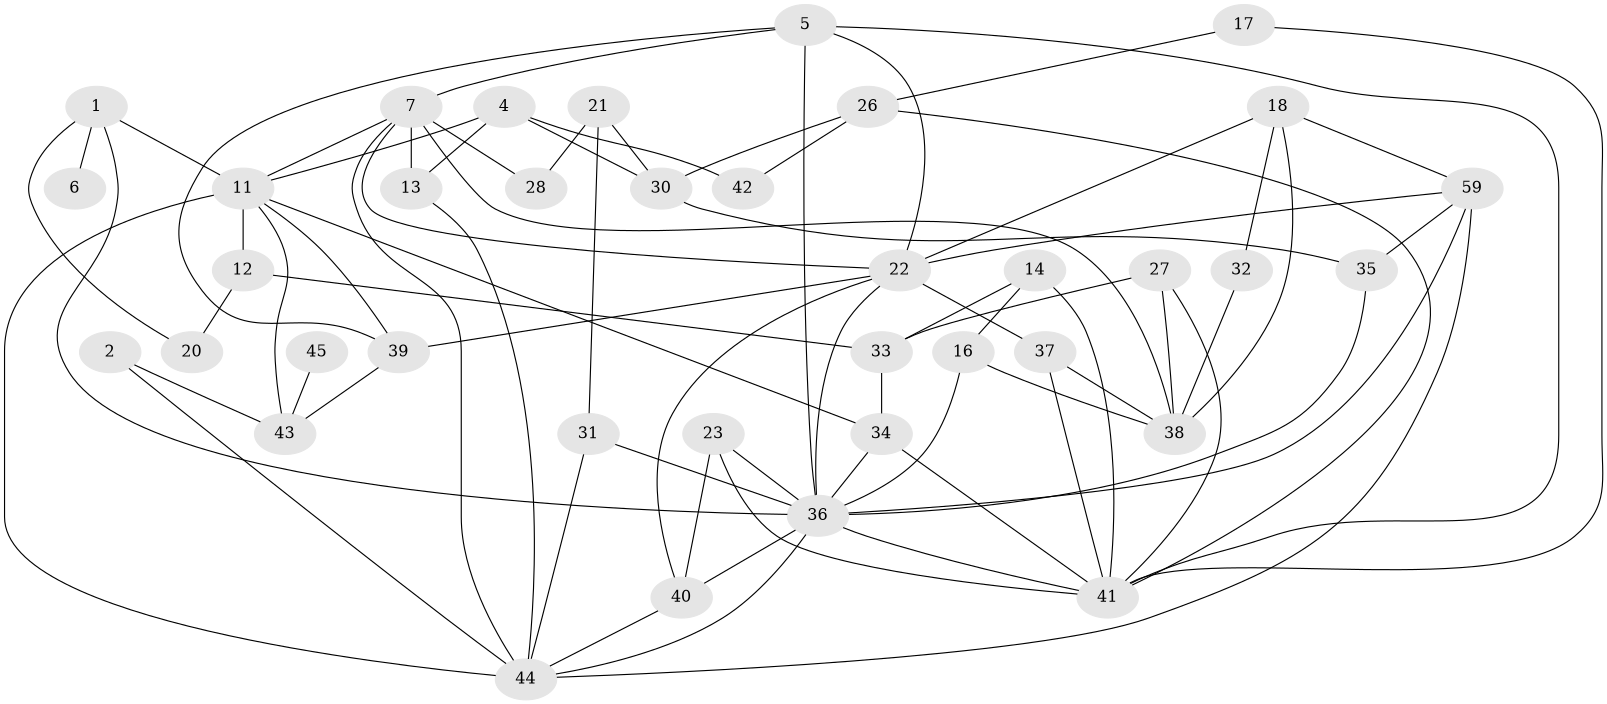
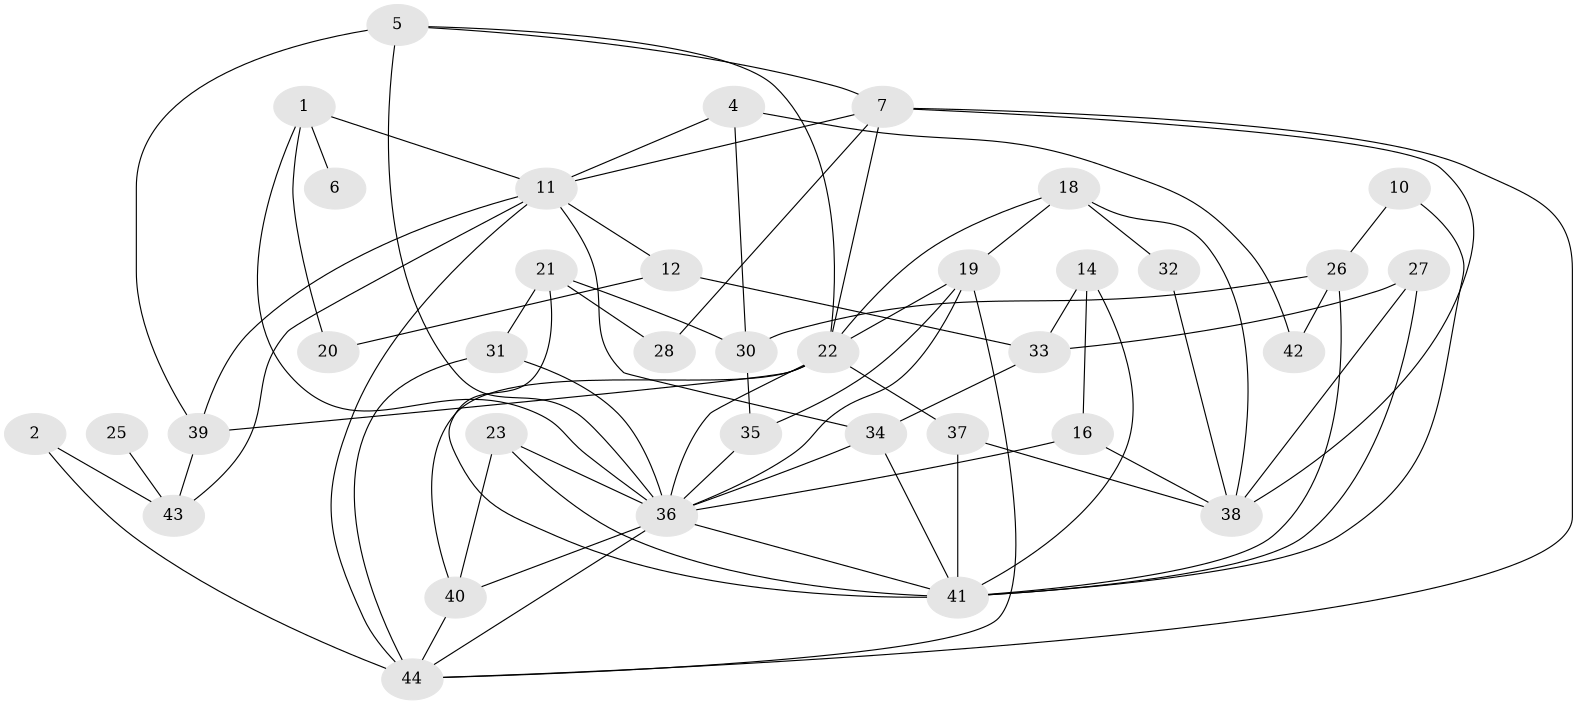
node "17": label "17" -> "10"
edge "5" -- "41": now "21" -- "41"
node "13": removed
node "59": label "59" -> "19"
node "45": label "45" -> "25"
